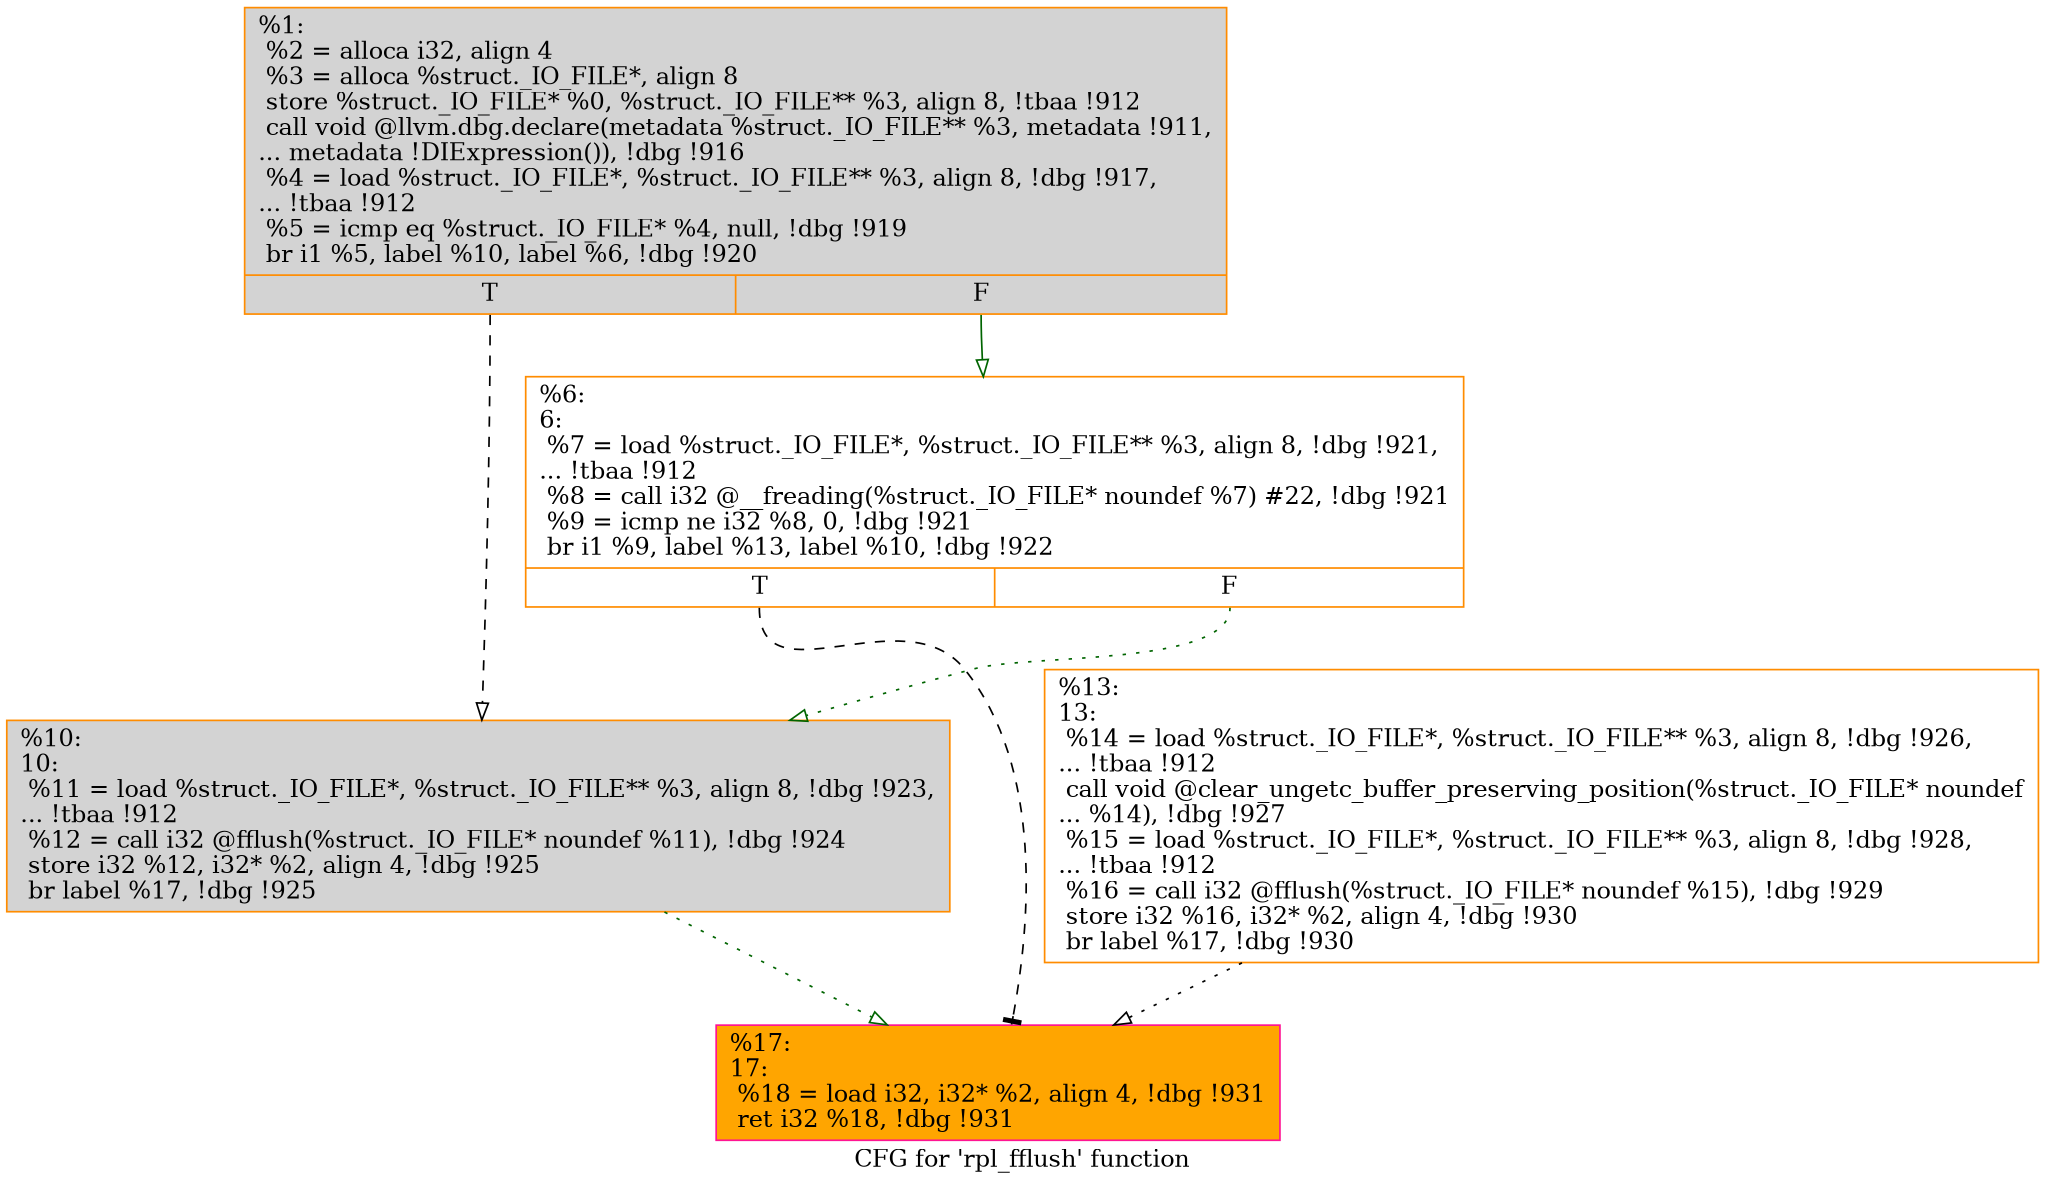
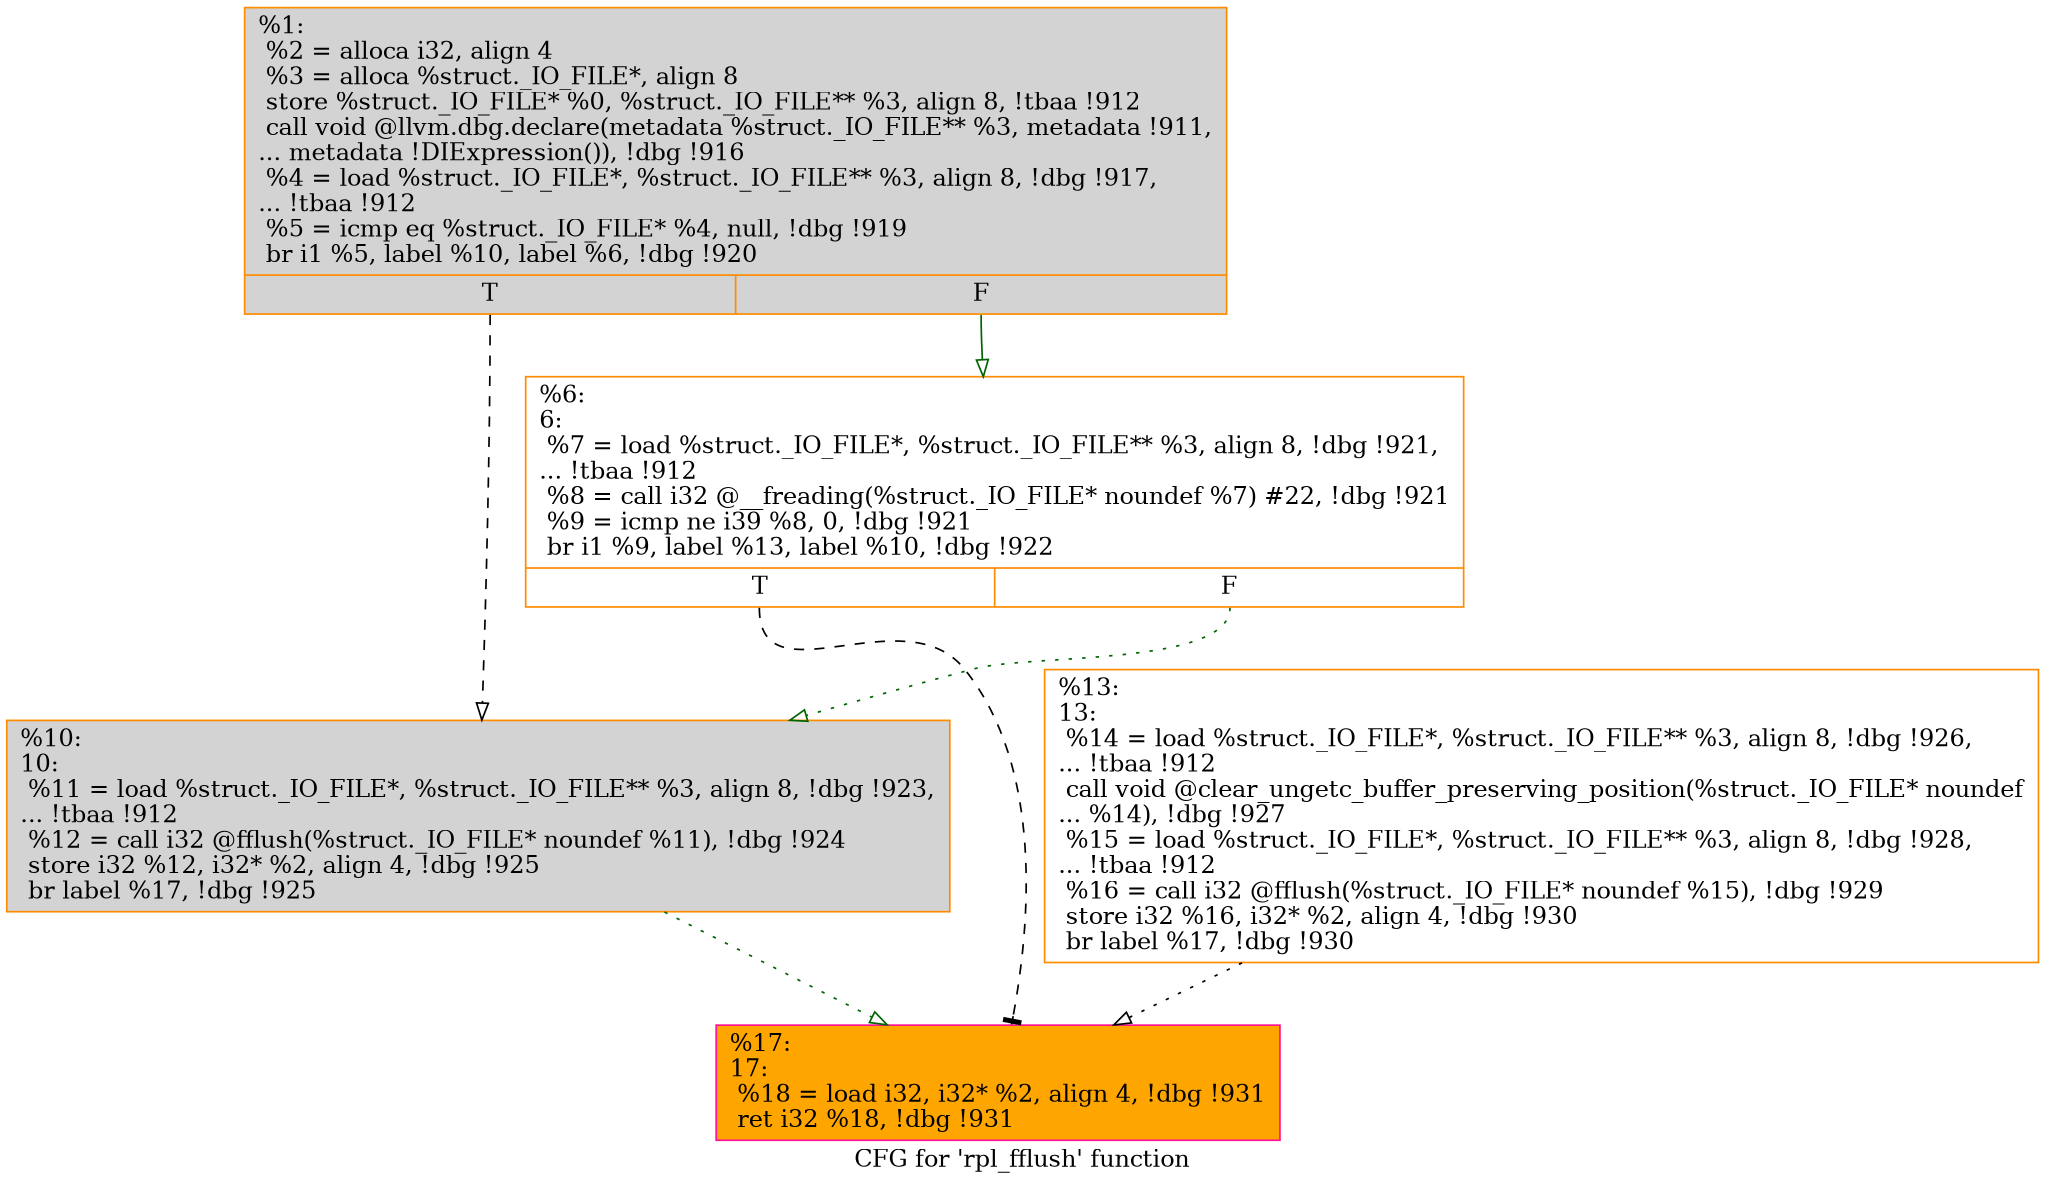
node "%6:": text "%9 = icmp ne i32 %8, 0, !dbg !921" -> "%9 = icmp ne i39 %8, 0, !dbg !921"
